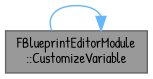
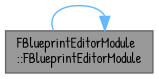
node "FBlueprintEditorModule ::CustomizeVariable": label "FBlueprintEditorModule ::CustomizeVariable" -> "FBlueprintEditorModule ::FBlueprintEditorModule"
